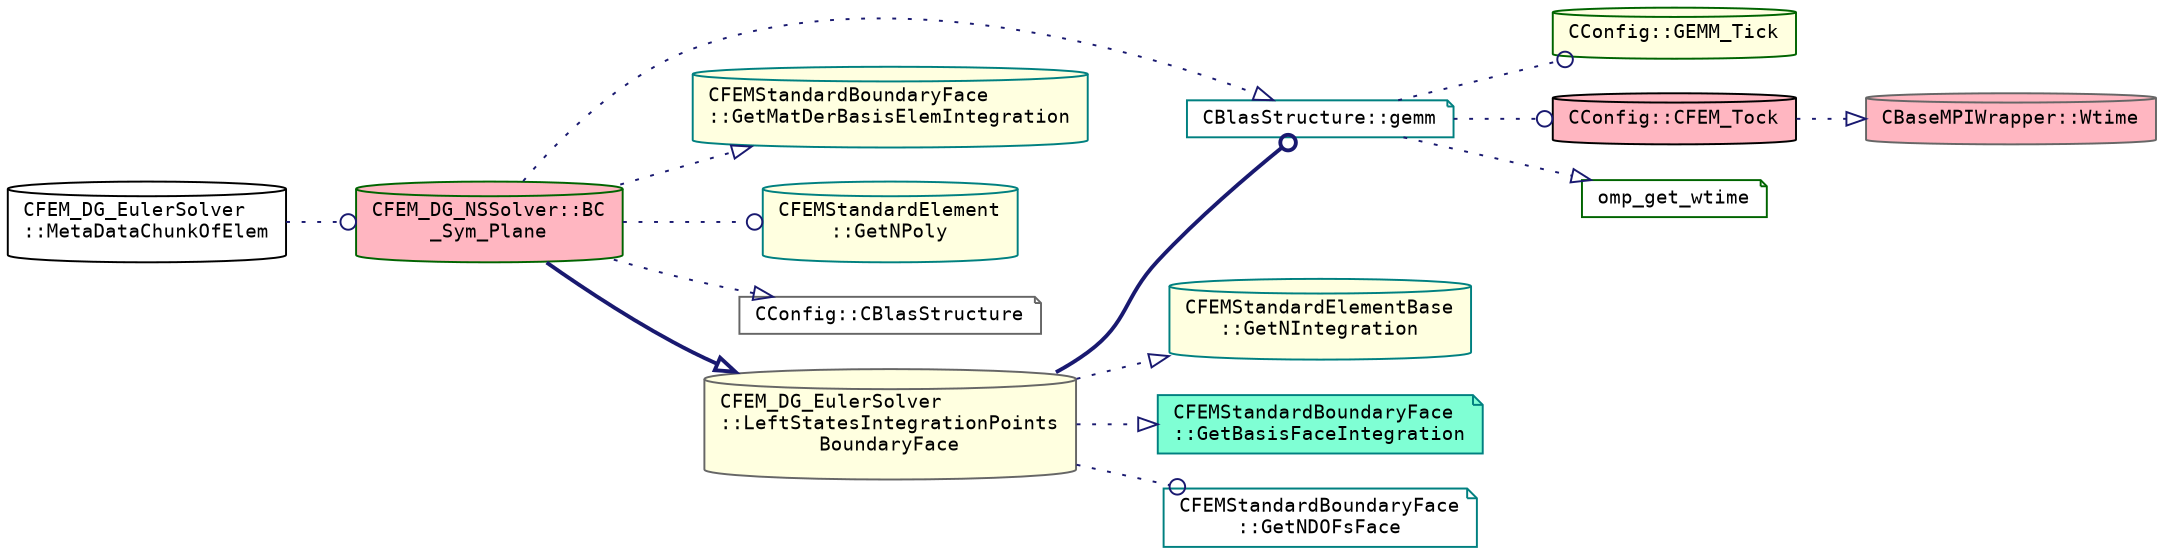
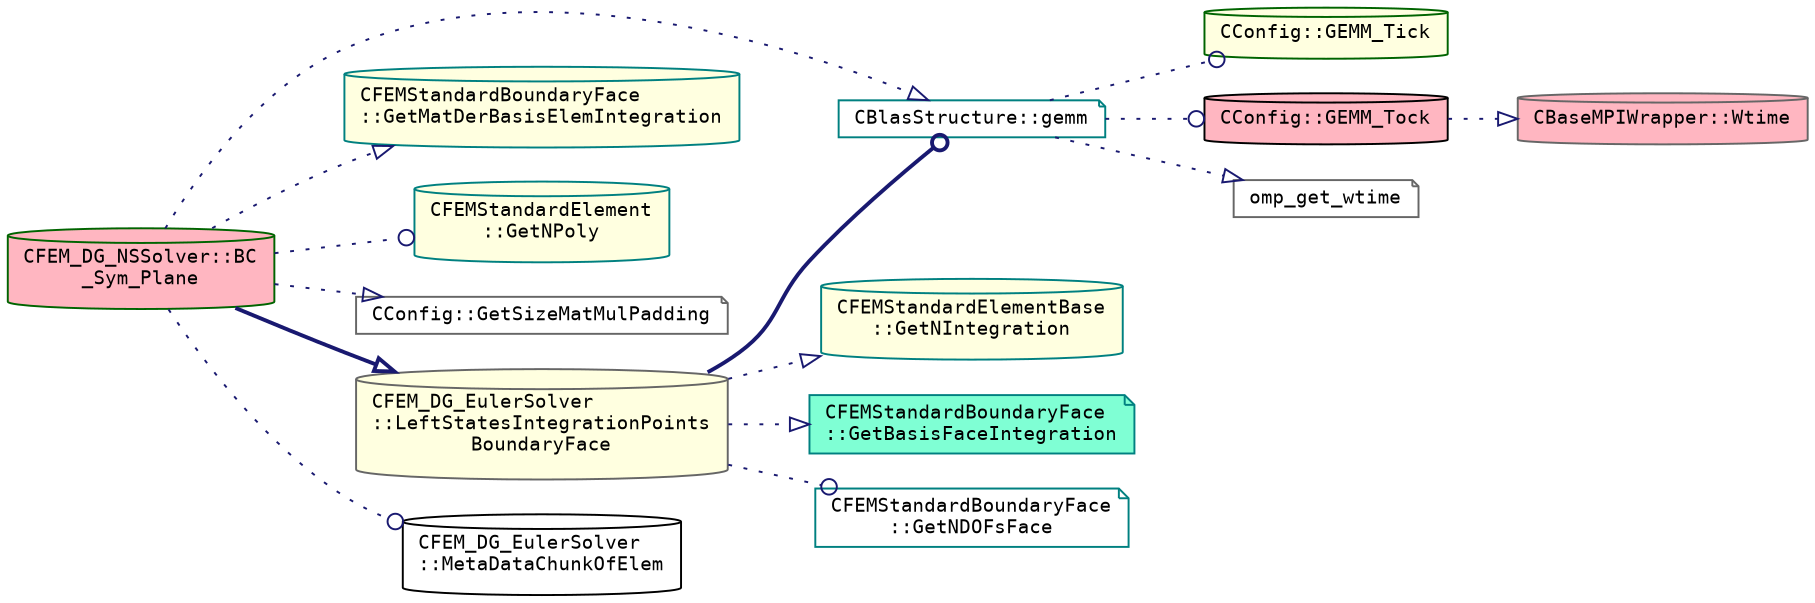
node "CConfig::CFEM_Tock": label "CConfig::CFEM_Tock" -> "CConfig::GEMM_Tock"
node "omp_get_wtime": color darkgreen -> gray40
edge "CFEM_DG_EulerSolver ::MetaDataChunkOfElem" -> "CFEM_DG_NSSolver::BC _Sym_Plane": reversed
node "CConfig::CBlasStructure": label "CConfig::CBlasStructure" -> "CConfig::GetSizeMatMulPadding"
